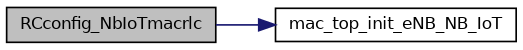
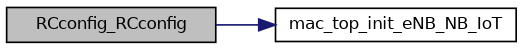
node "RCconfig_NbIoTmacrlc": label "RCconfig_NbIoTmacrlc" -> "RCconfig_RCconfig"
